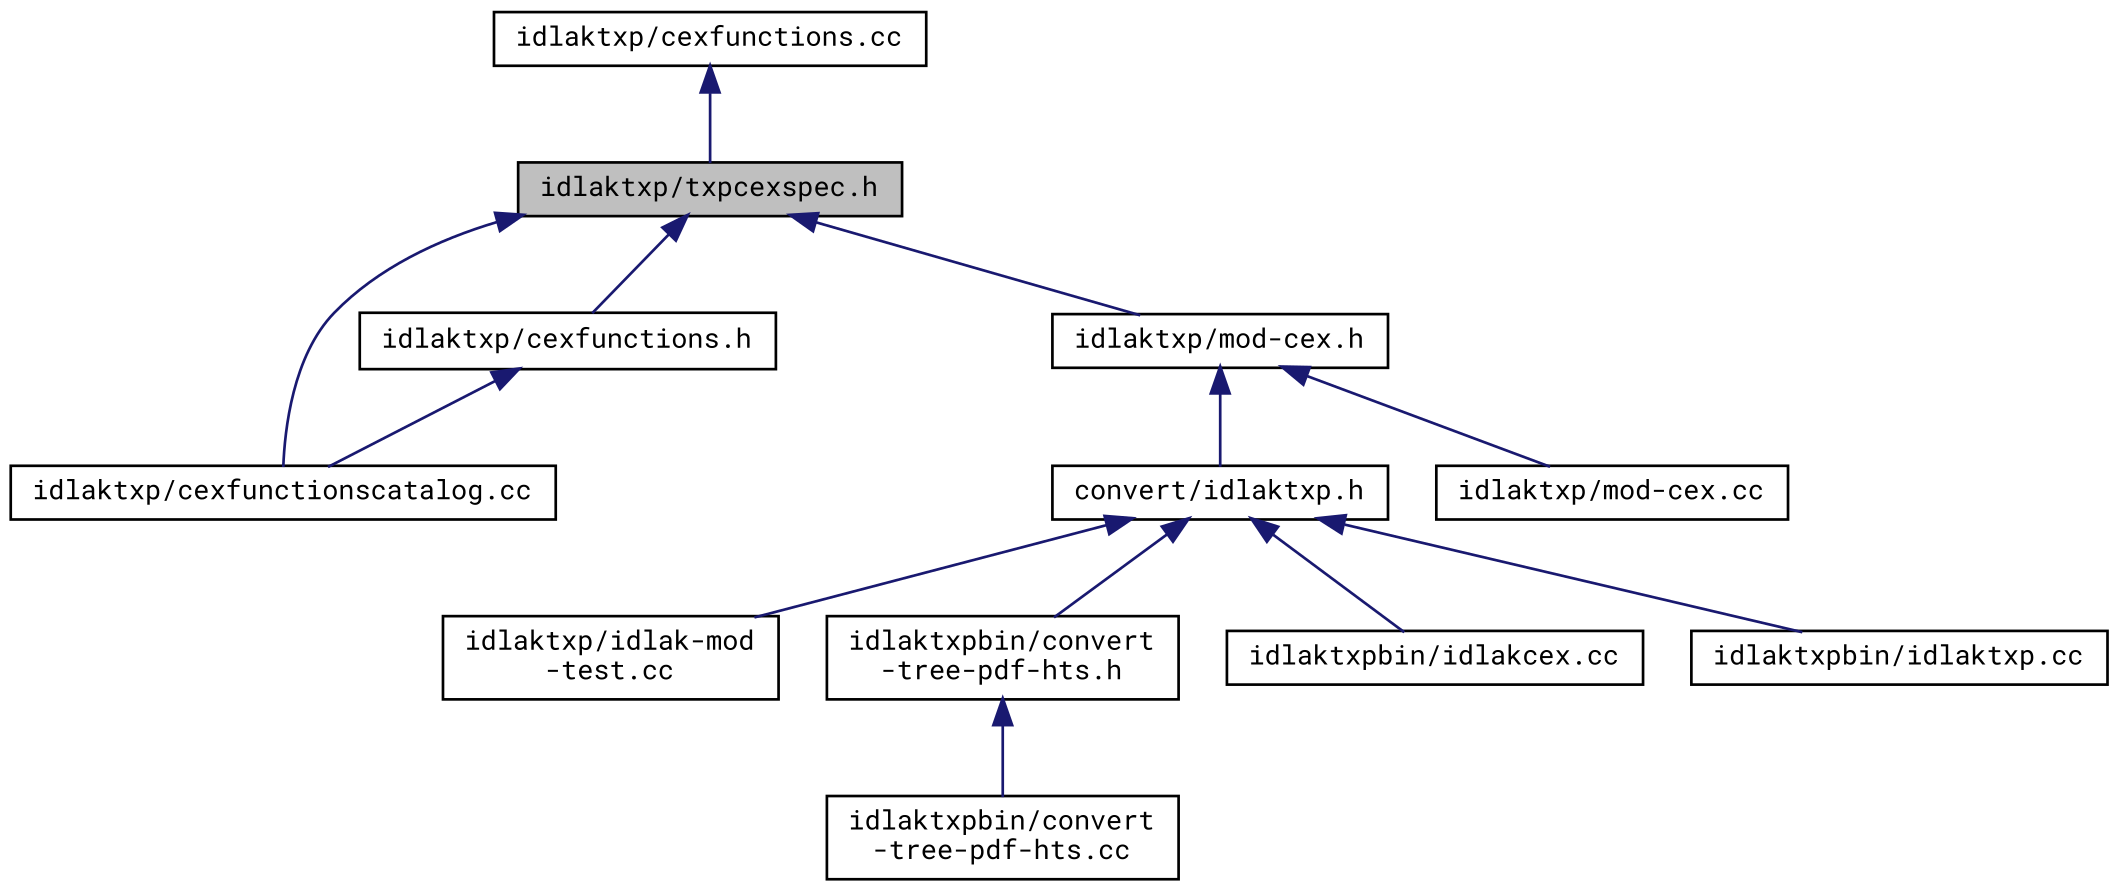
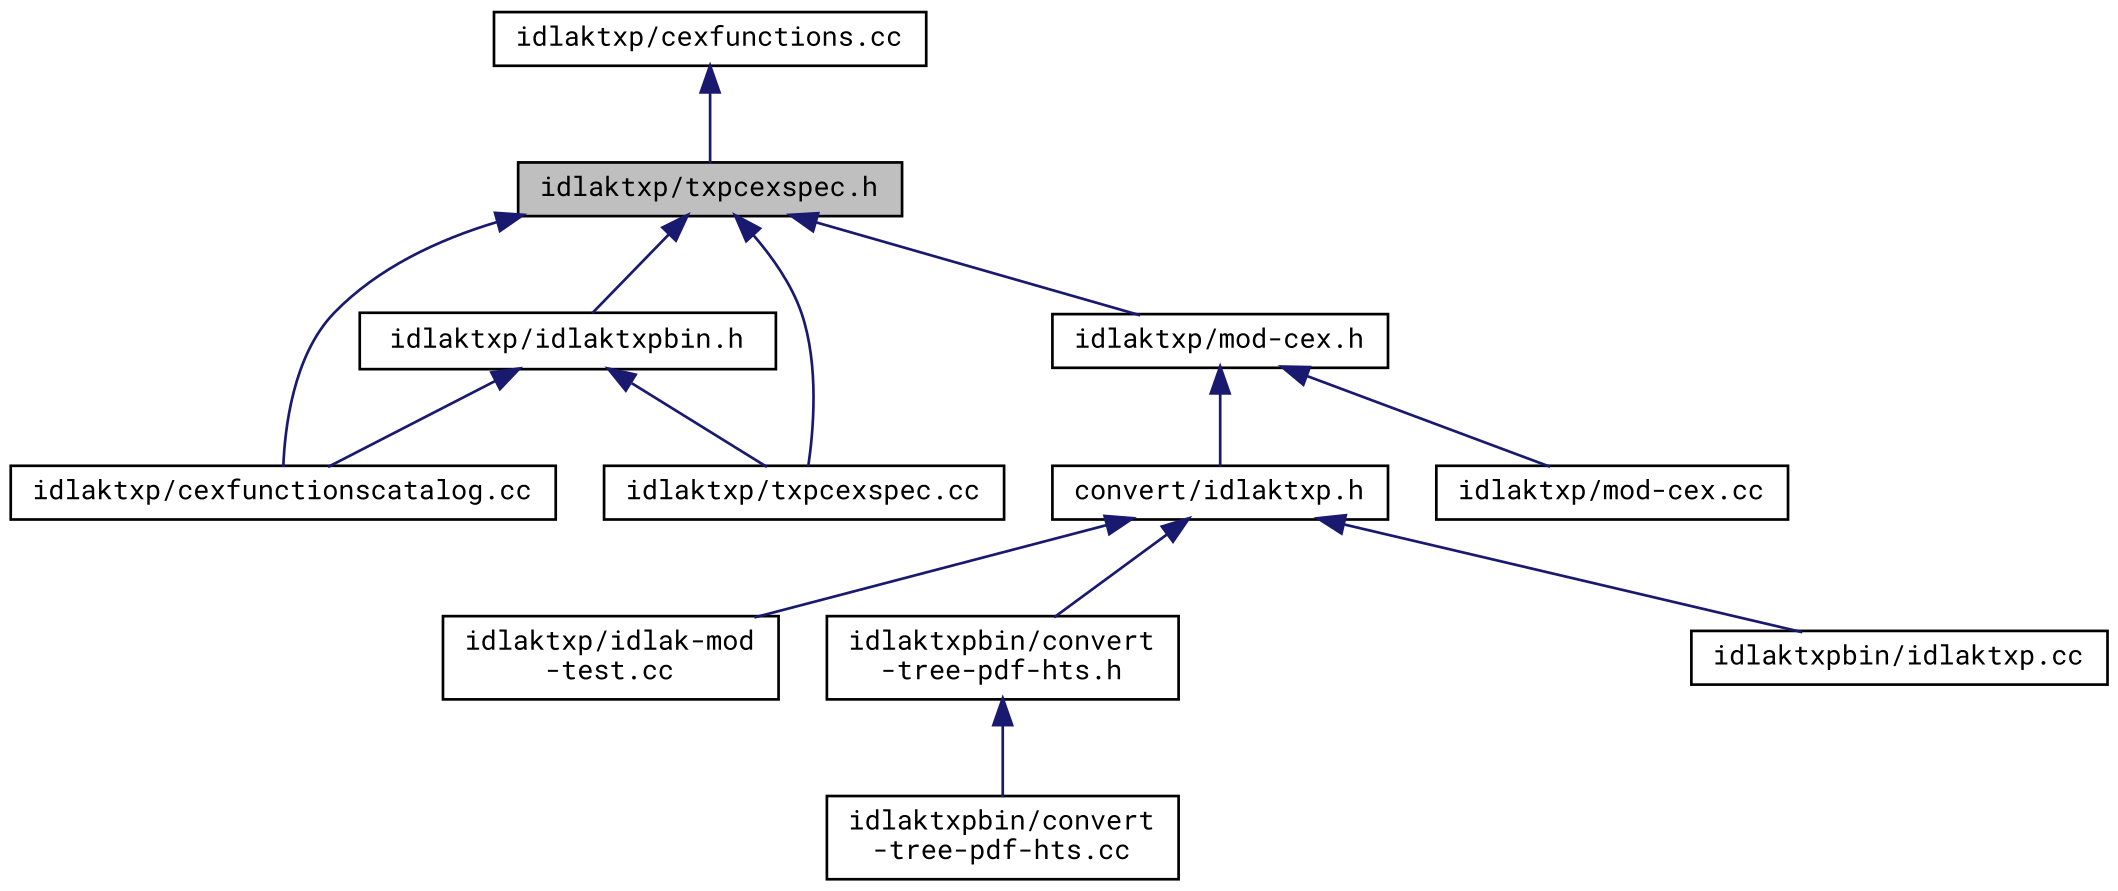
node "idlaktxp/cexfunctions.h": label "idlaktxp/cexfunctions.h" -> "idlaktxp/idlaktxpbin.h"
node "idlaktxp/txpcexspec.cc": added
node "idlaktxpbin/idlakcex.cc": removed
